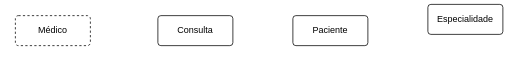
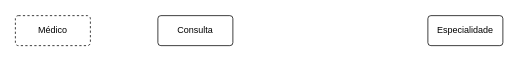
node "Especialidade": moved (465, 19) -> (465, 30)
node "Paciente": removed
